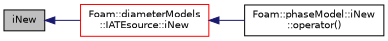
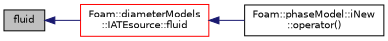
node "iNew": label "iNew" -> "fluid"
node "Foam::diameterModels ::IATEsource::iNew": label "Foam::diameterModels ::IATEsource::iNew" -> "Foam::diameterModels ::IATEsource::fluid"
